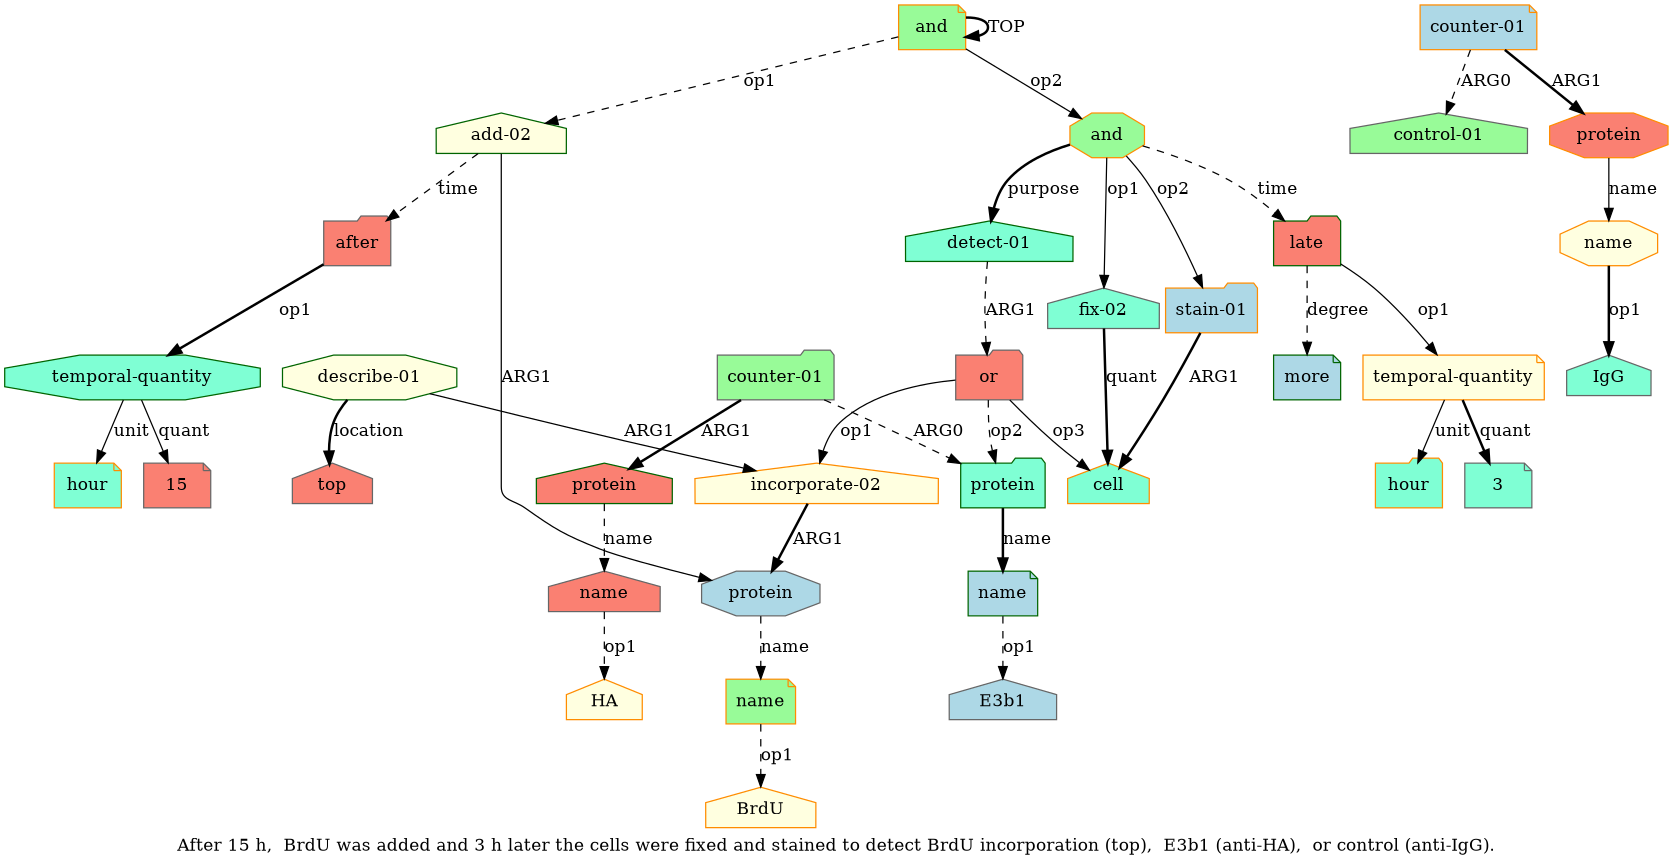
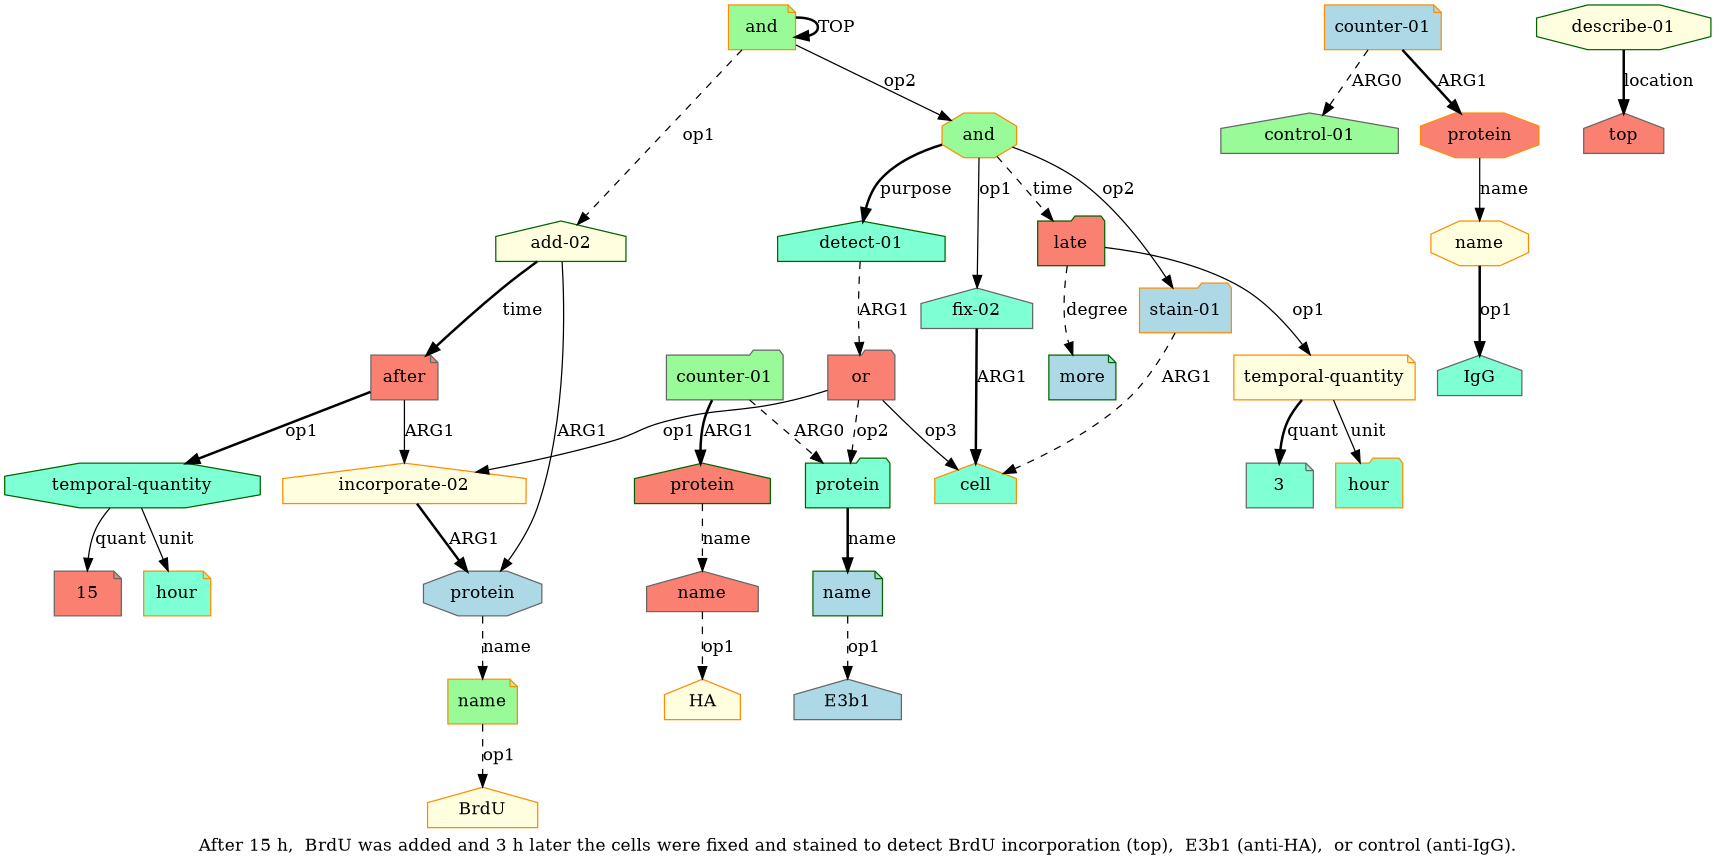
edge "add-02" -> "after": style dashed -> bold
node "after": shape folder -> note
edge "fix-02" -> "cell": label "quant" -> "ARG1"
edge "stain-01" -> "cell": style bold -> dashed
edge "describe-01" -> "incorporate-02": now "after" -> "incorporate-02"
